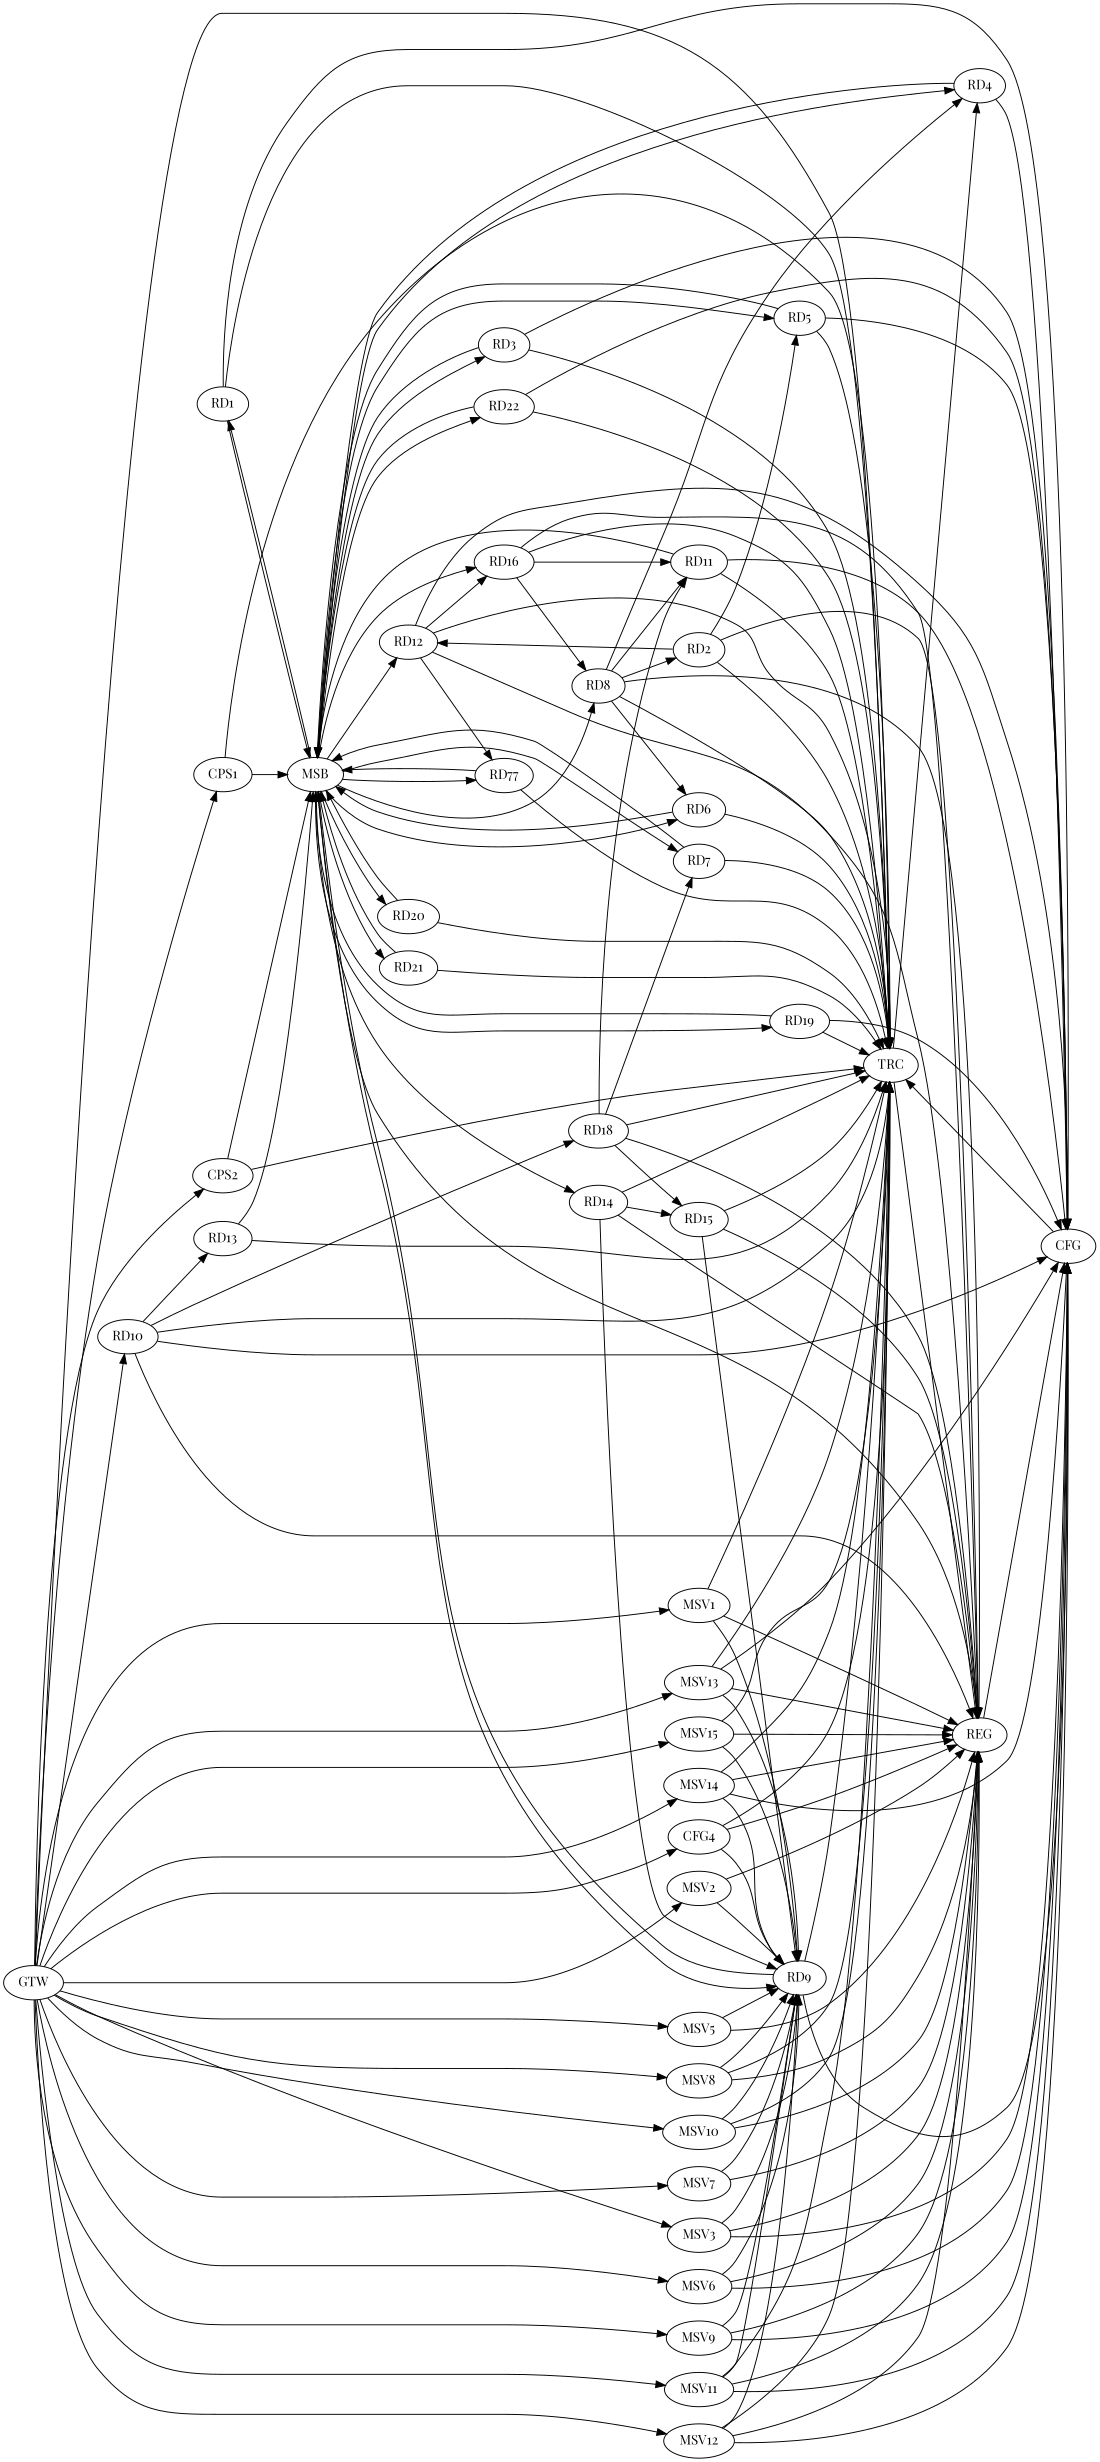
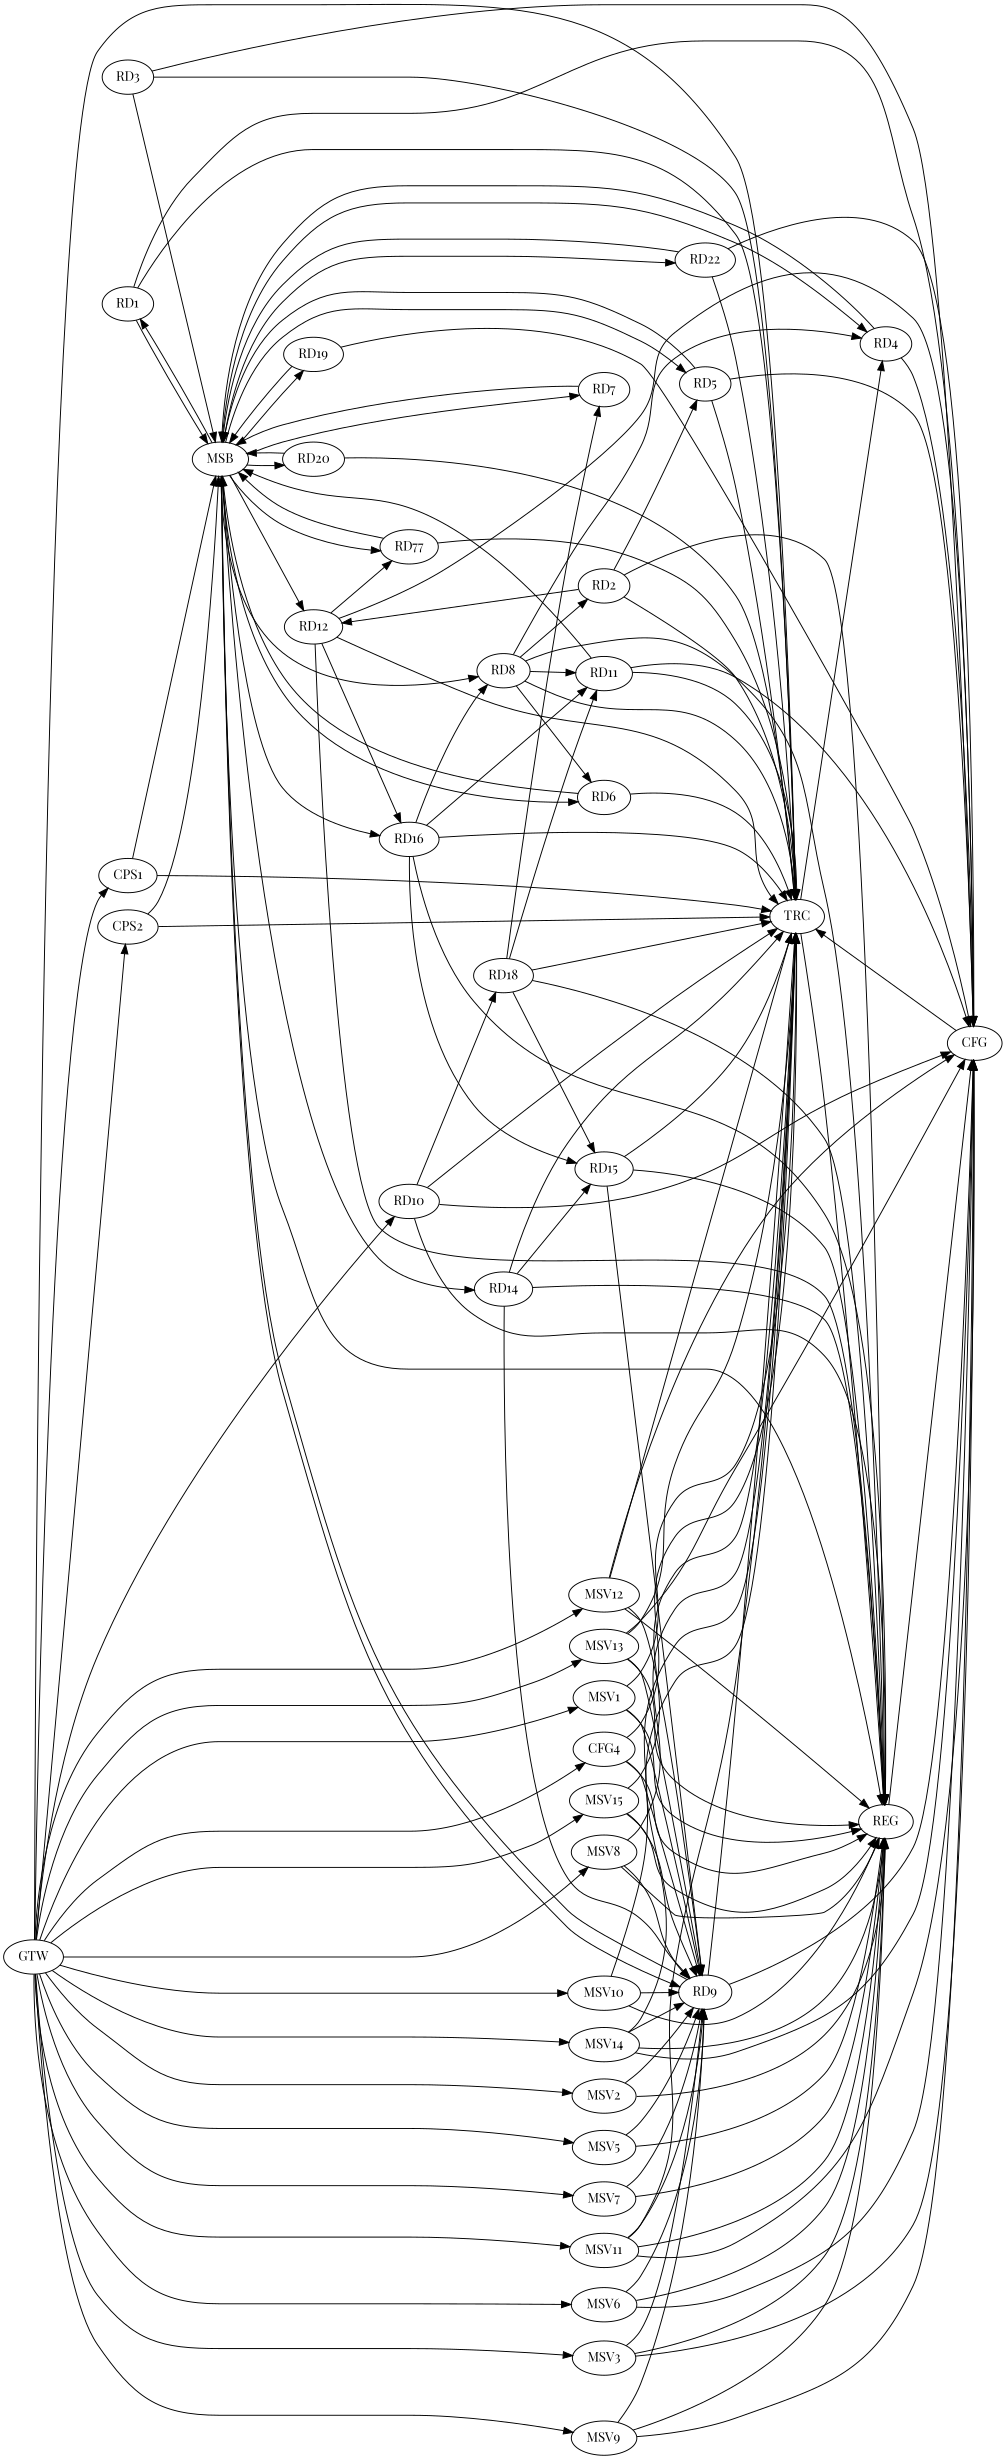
edge "MSB" -> "RD3": removed
edge "RD7" -> "TRC": removed
node "RD21": removed
edge "RD16" -> "RD15": added
edge "RD19" -> "TRC": removed
node "RD13": removed
